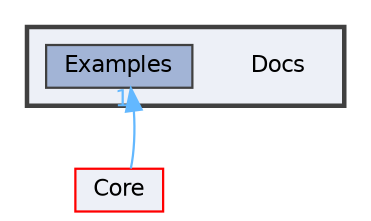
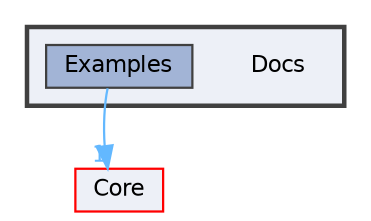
edge "Core" -> "Examples": reversed
